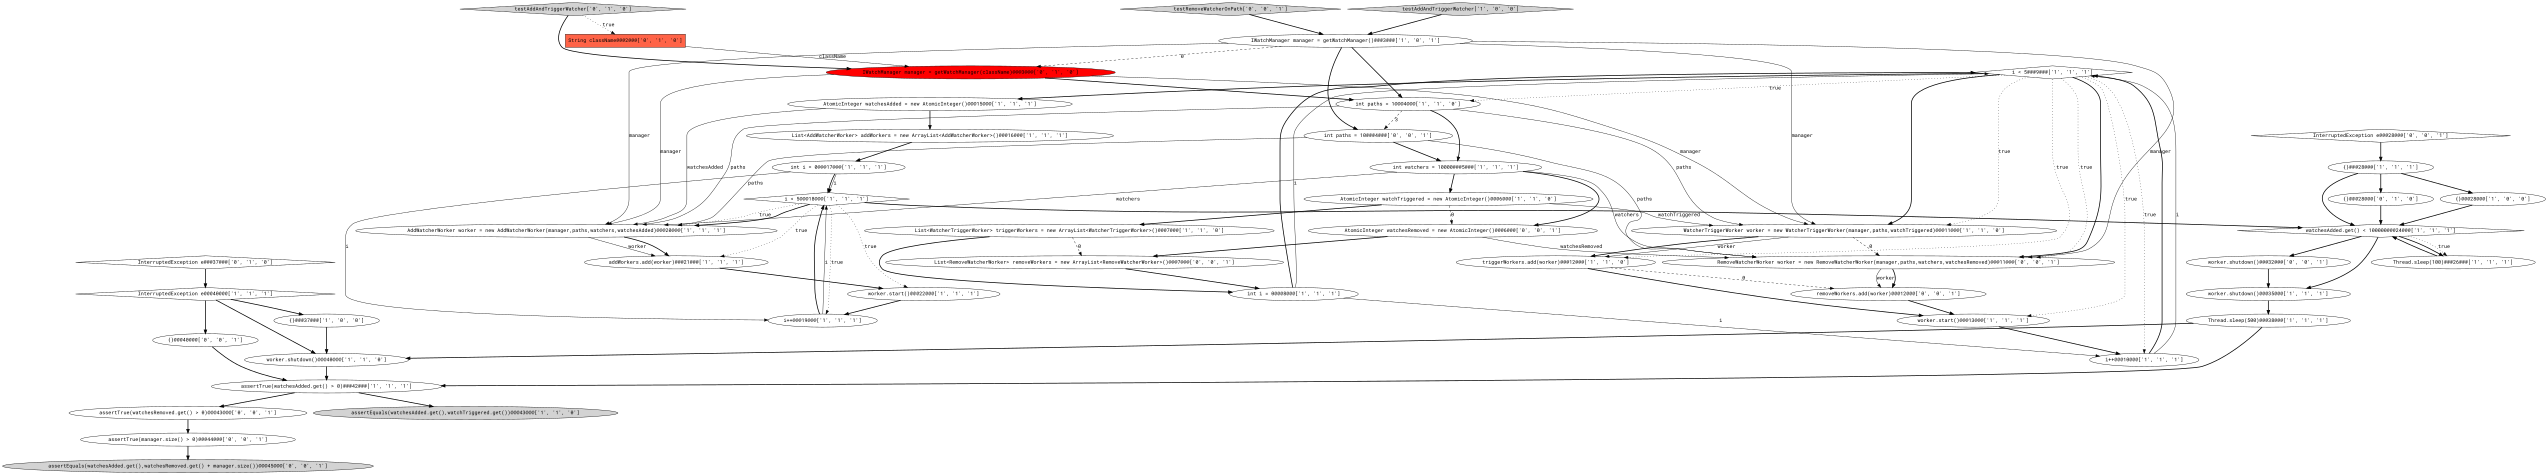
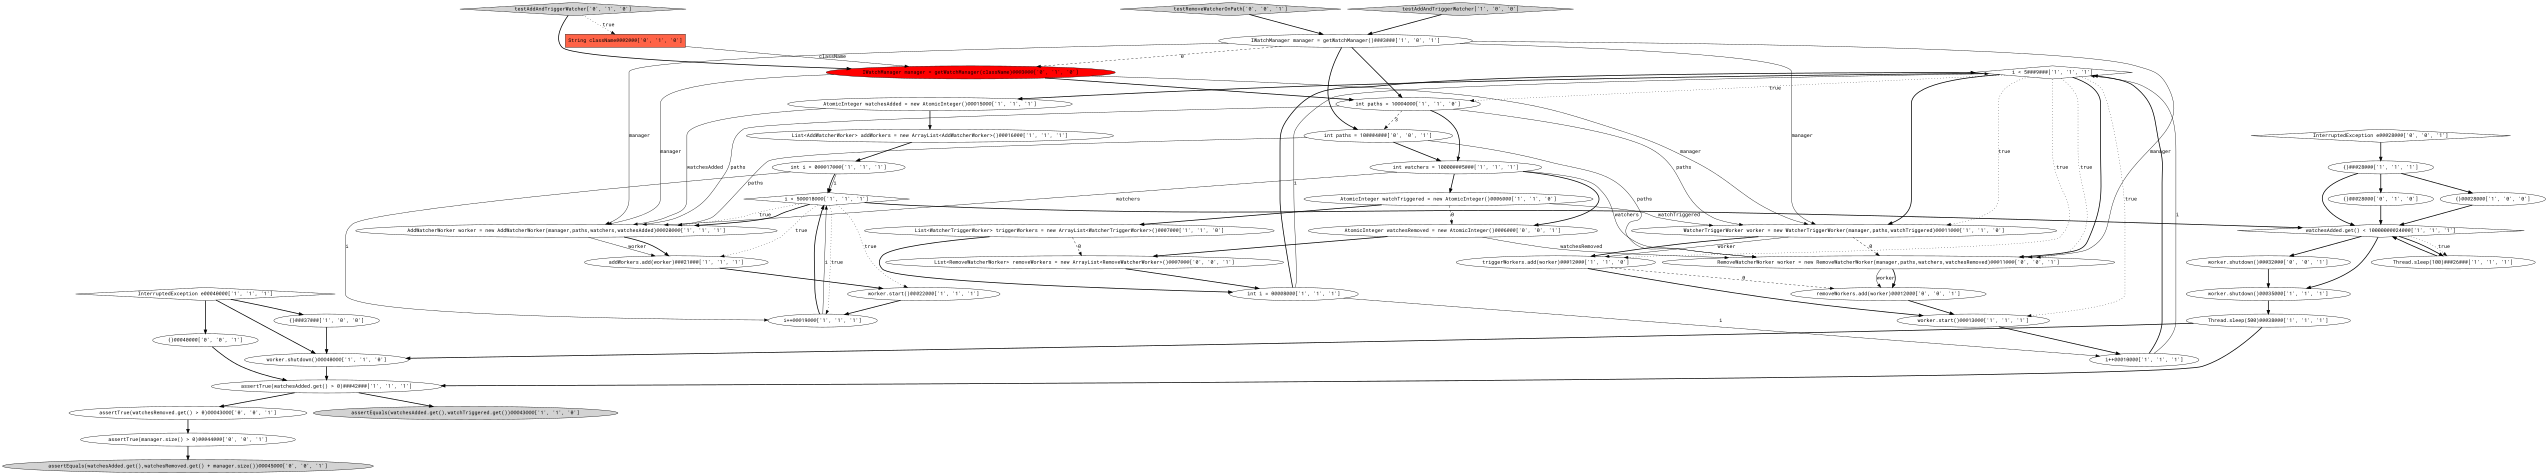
edge "i < 5@@@9@@@['1', '1', '1']" -> "i++@@@10@@@['1', '1', '1']": removed, label "true"
node "InterruptedException e@@@37@@@['0', '1', '0']": removed
